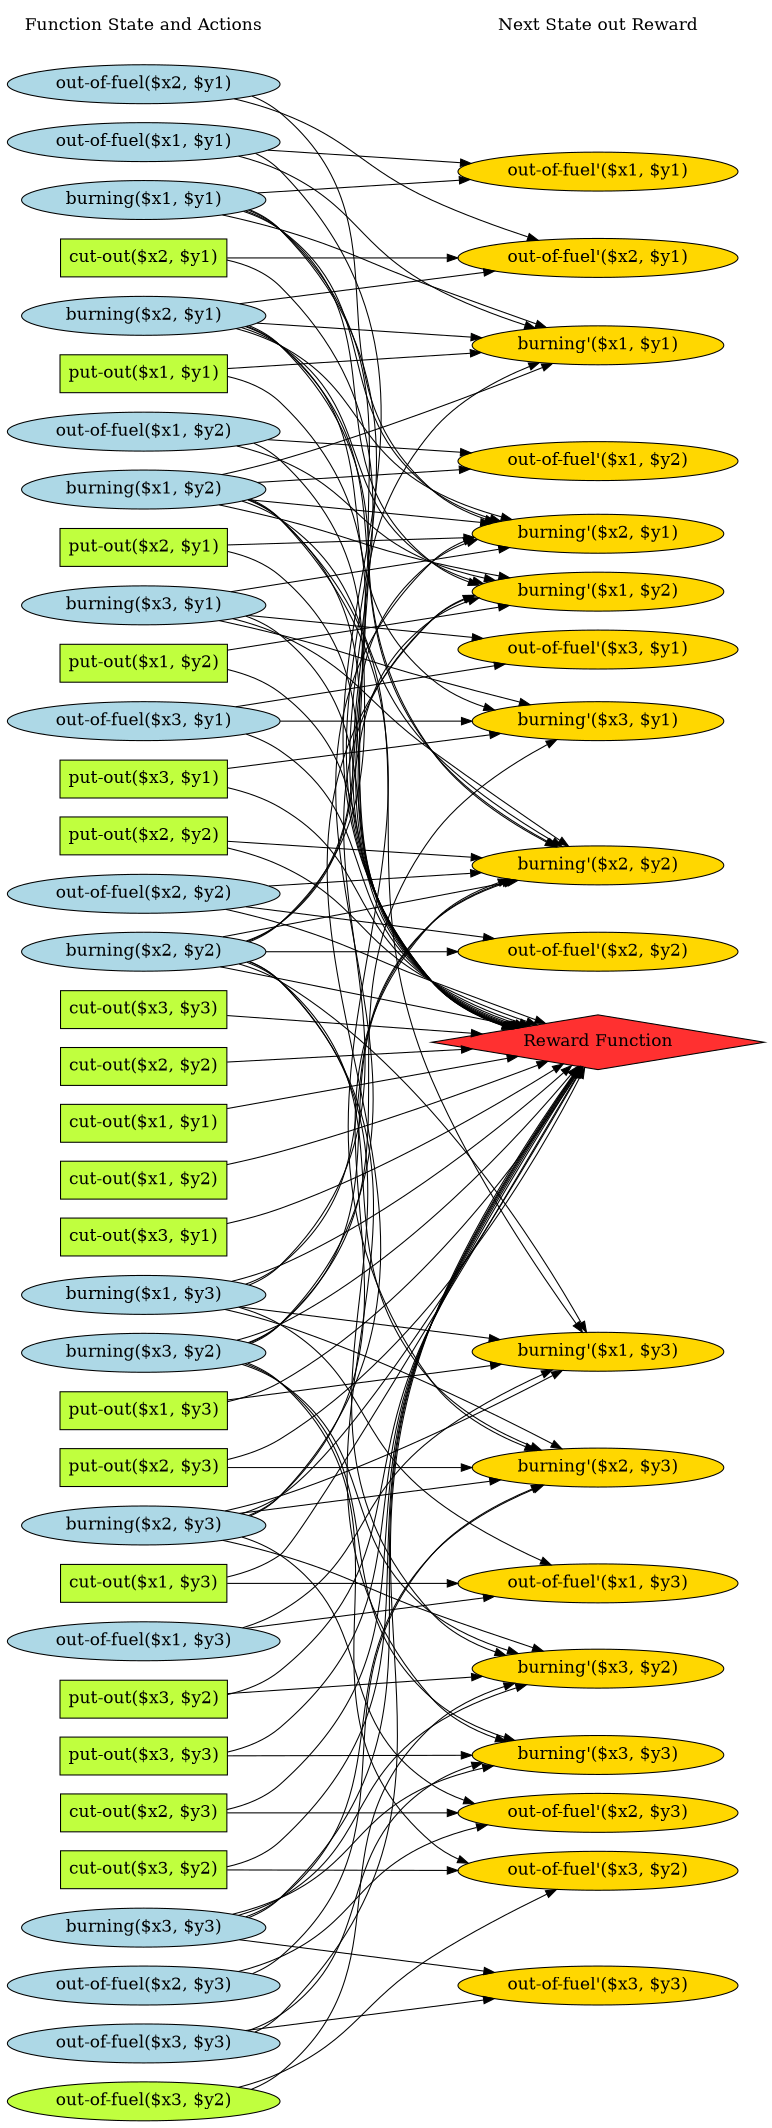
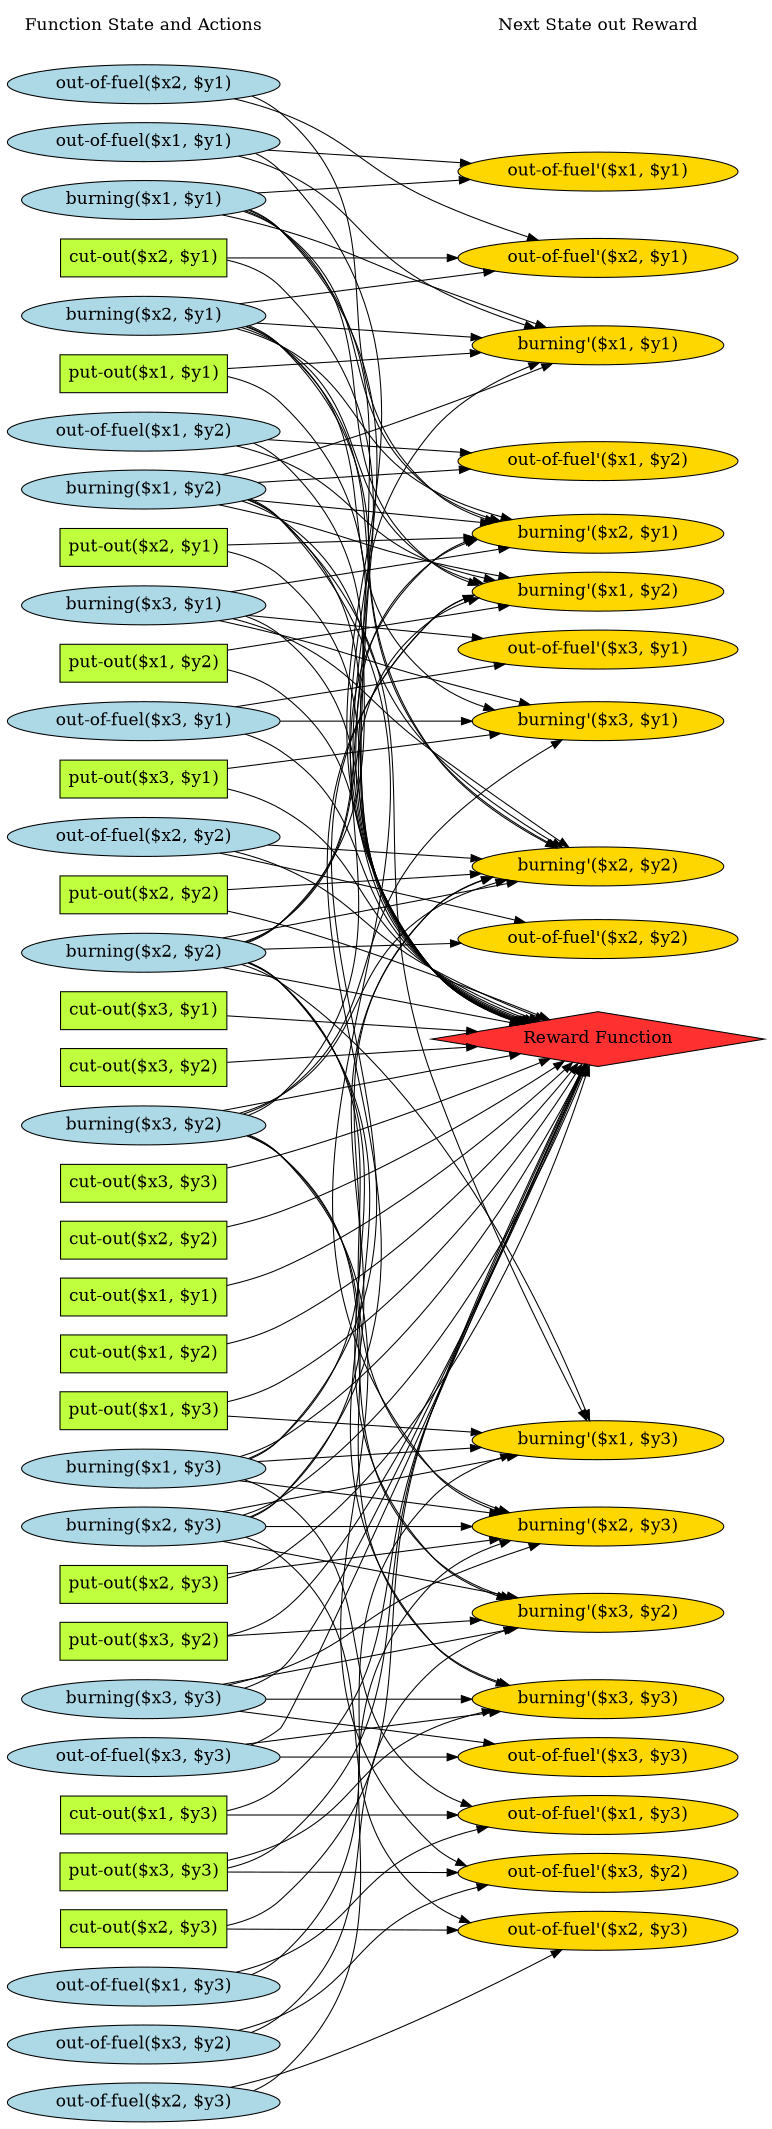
edge "cut-out($x3, $y2)" -> "out-of-fuel'($x3, $y2)": now "put-out($x3, $y3)" -> "out-of-fuel'($x3, $y2)"
node "out-of-fuel($x3, $y2)": fillcolor olivedrab1 -> lightblue
